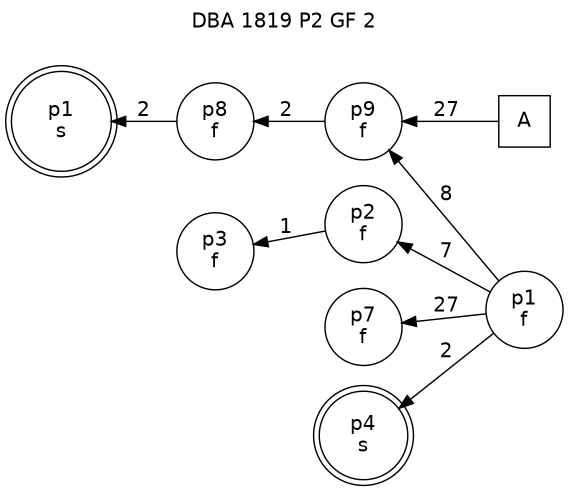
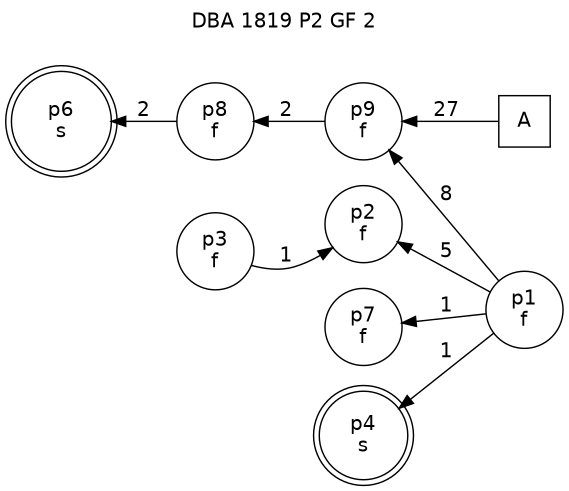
node "p1 s": label "p1 s" -> "p6 s"
edge "p2 f" -> "p3 f": reversed
edge "p1 f" -> "p2 f": label "7" -> "5"
edge "p1 f" -> "p7 f": label "27" -> "1"
edge "p1 f" -> "p4 s": label "2" -> "1"
